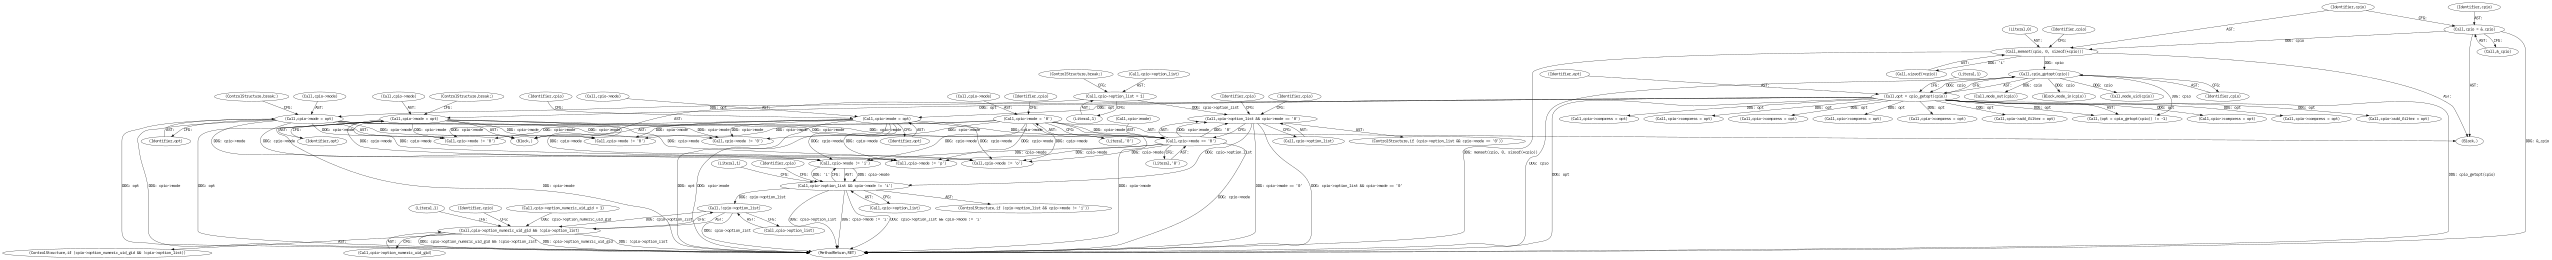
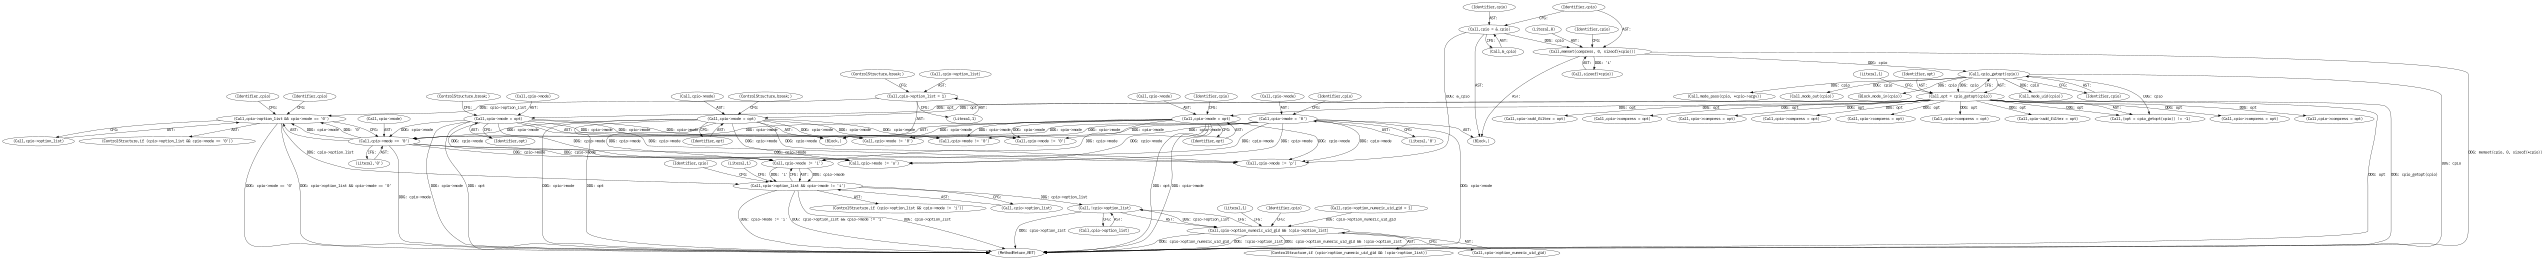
node "(Call,memset(cpio, 0, sizeof(*cpio)))": label "(Call,memset(cpio, 0, sizeof(*cpio)))" -> "(Call,memset(compress, 0, sizeof(*cpio)))"
node "(Call,mode_pass(cpio, *cpio->argv))": added
edge "(Call,cpio = &_cpio)" -> "(MethodReturn,RET)": now "(Call,cpio = &_cpio)" -> "(Call,cpio->mode != 'p')"
